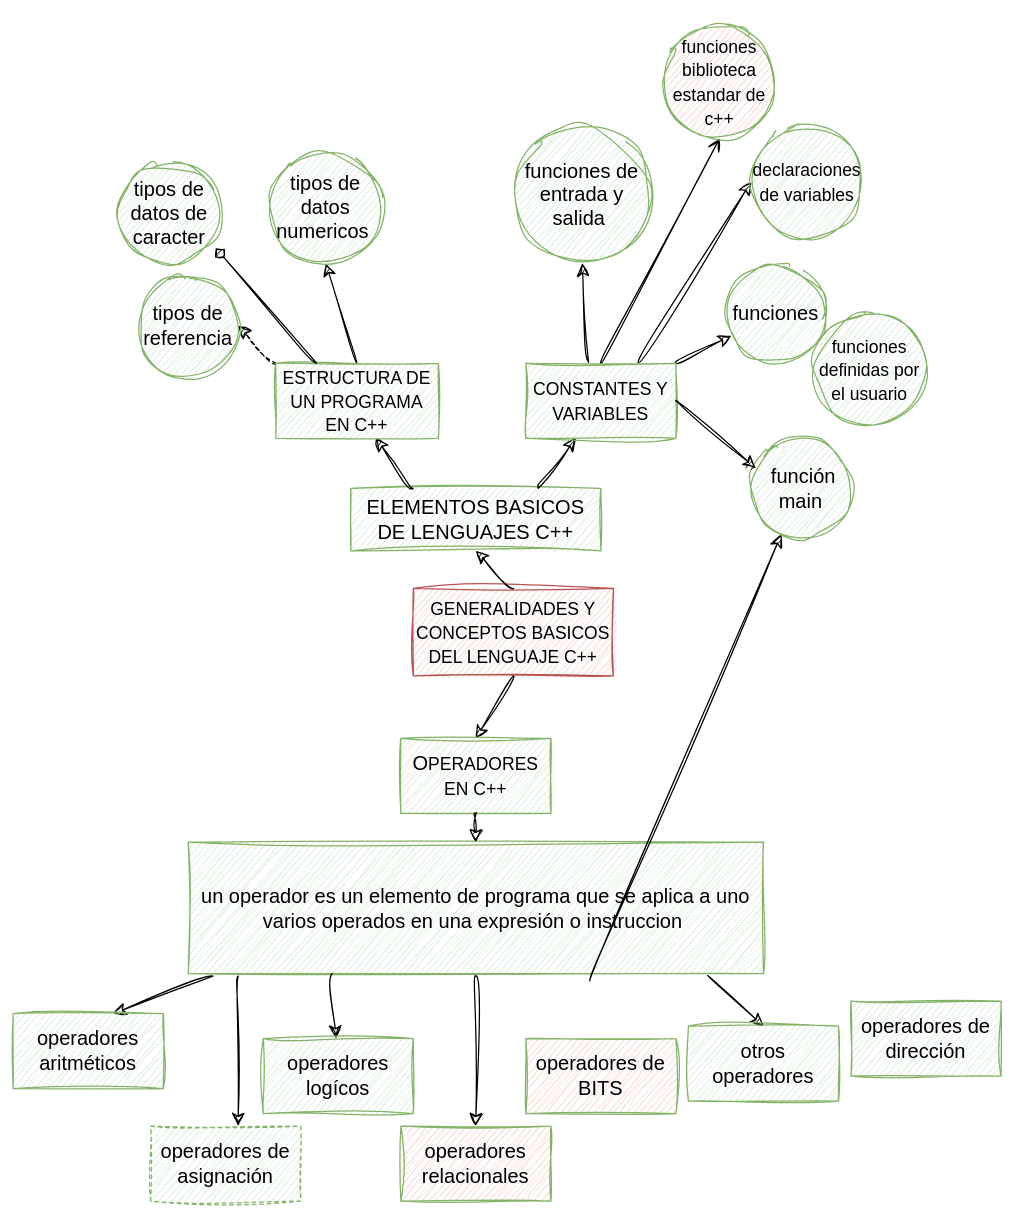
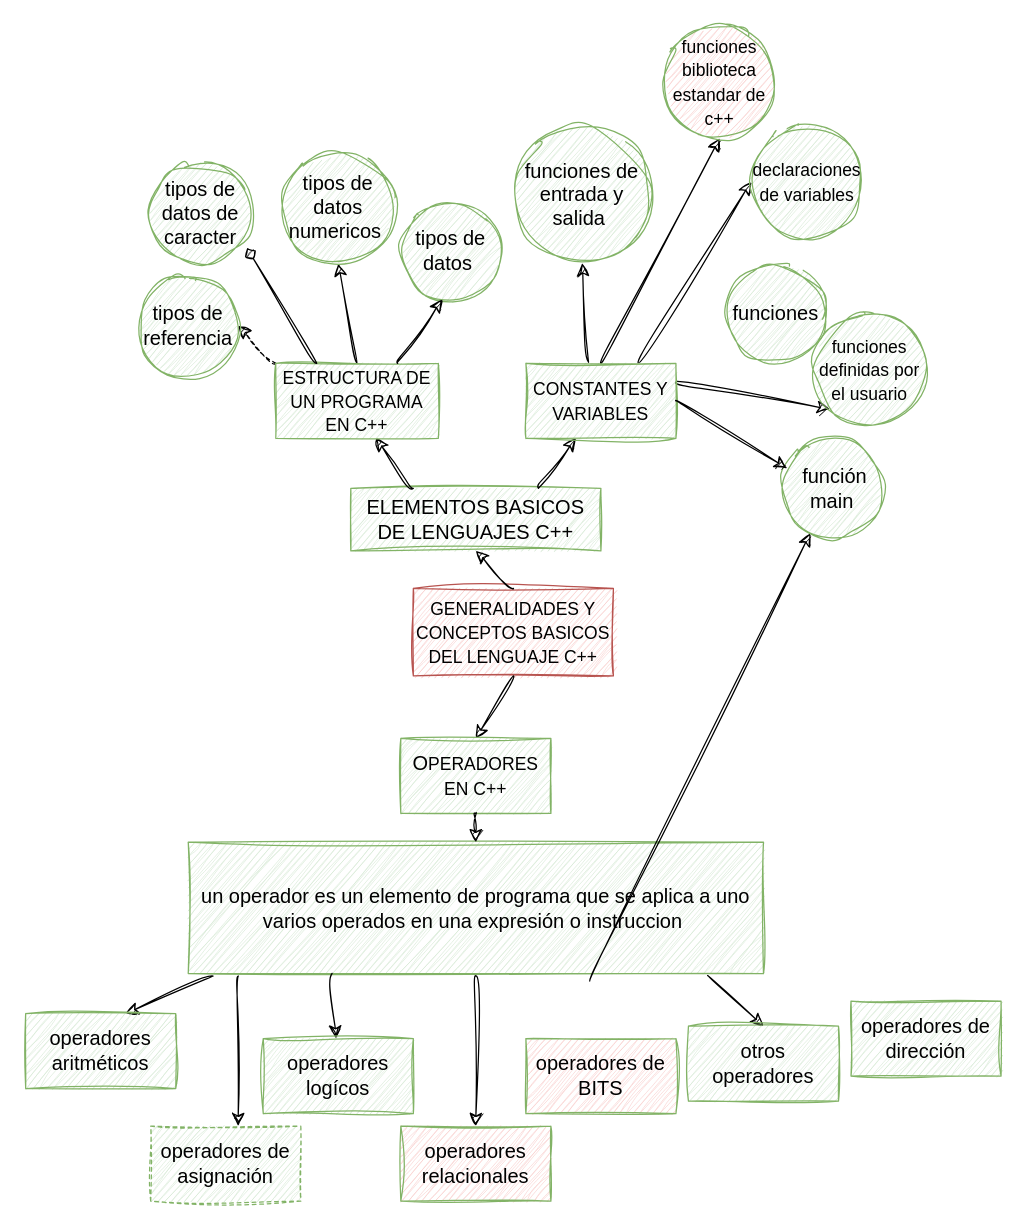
edge "CONSTANTES Y VARIABLES" -> "funciones biblioteca estandar de c++": arrowhead open -> classic
node "tipos de datos numericos": moved (326, 207) -> (338, 207)
node "tipos de datos de caracter": moved (169, 213) -> (201, 213)
node "tipos de datos": added
edge "ESTRUCTURA DE UN PROGRAMA EN C++" -> "tipos de datos": added
edge "CONSTANTES Y VARIABLES" -> "funciones": removed
edge "CONSTANTES Y VARIABLES" -> "funciones definidas por el usuario": added
node "función main": moved (801, 488) -> (832, 488)
node "operadores aritméticos": moved (88, 1051) -> (101, 1051)
